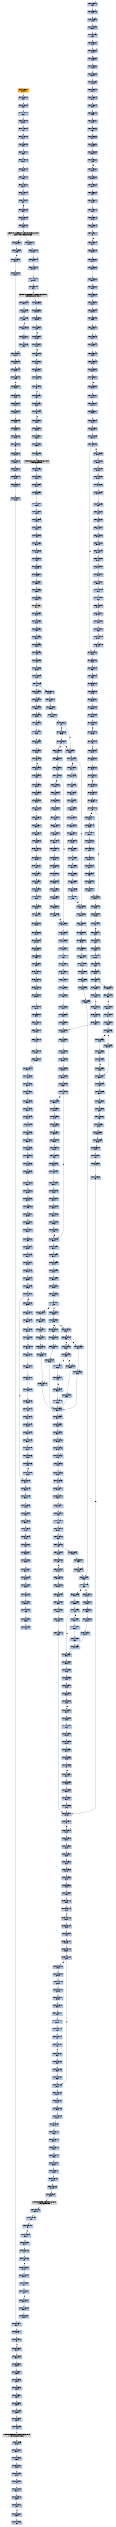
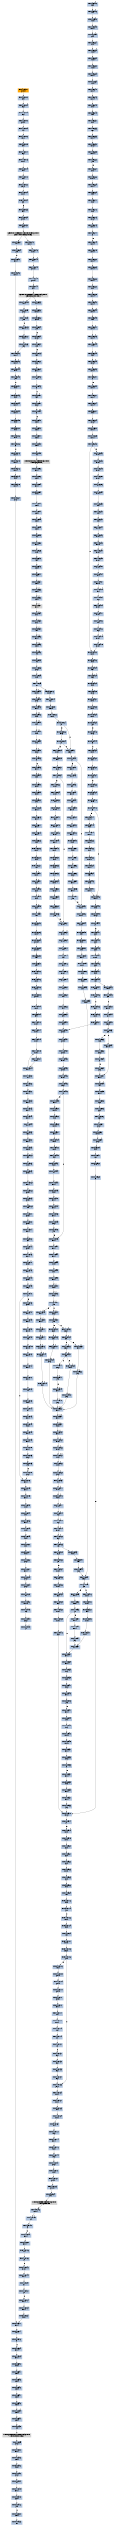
edge "0x0041eb2a movl" -> "0x0041eb30 xorl": now "0x0041eb2a movl" -> "0x0041eb1e movl"
